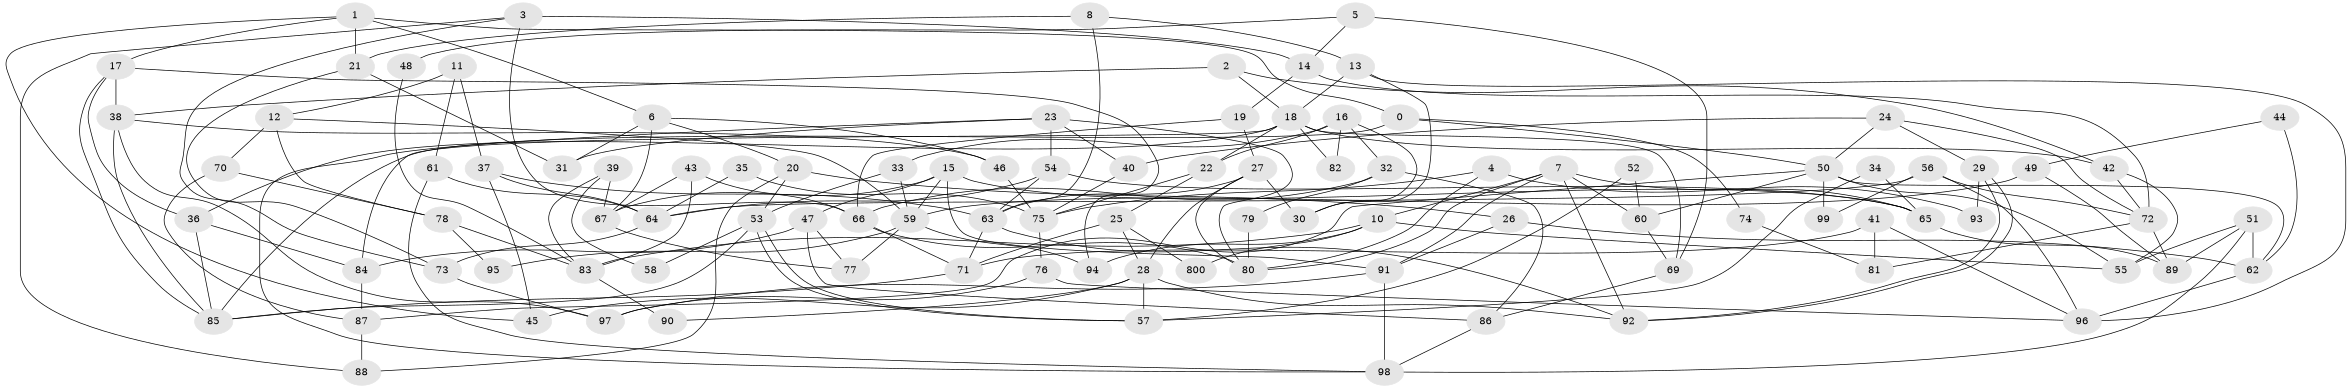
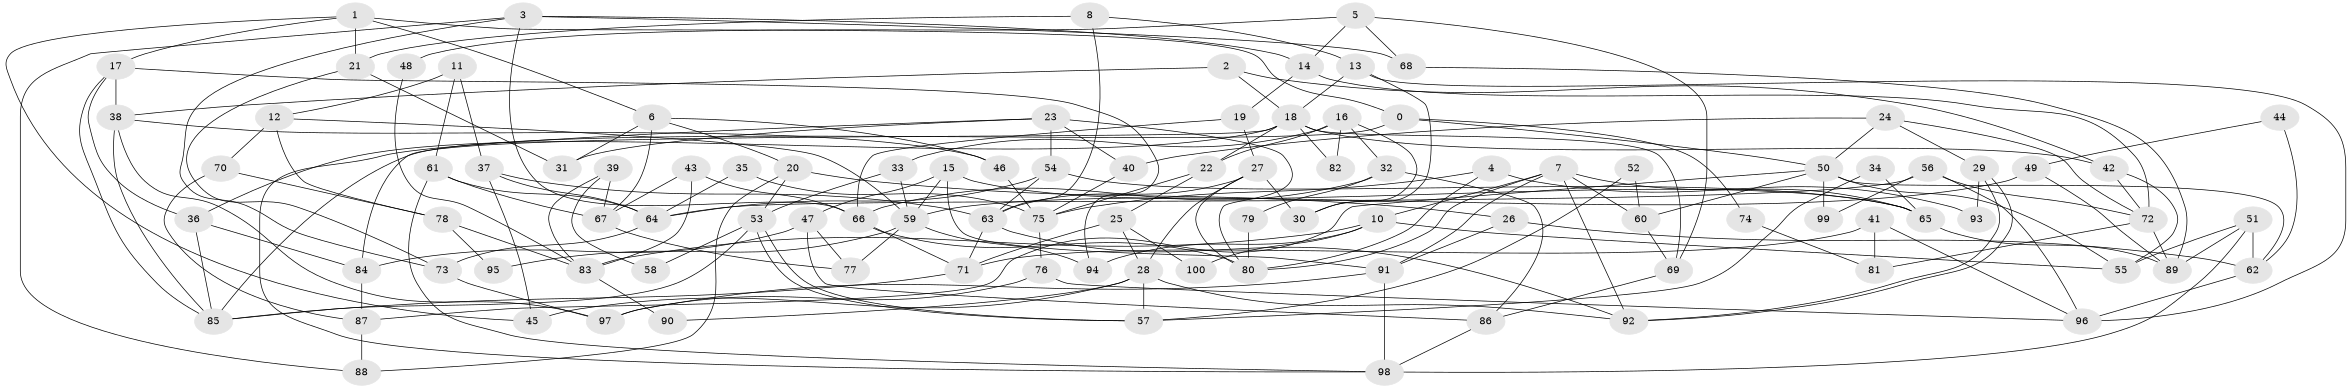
node "68": added
edge "15" -- "67": now "61" -- "67"
node "800": label "800" -> "100"
